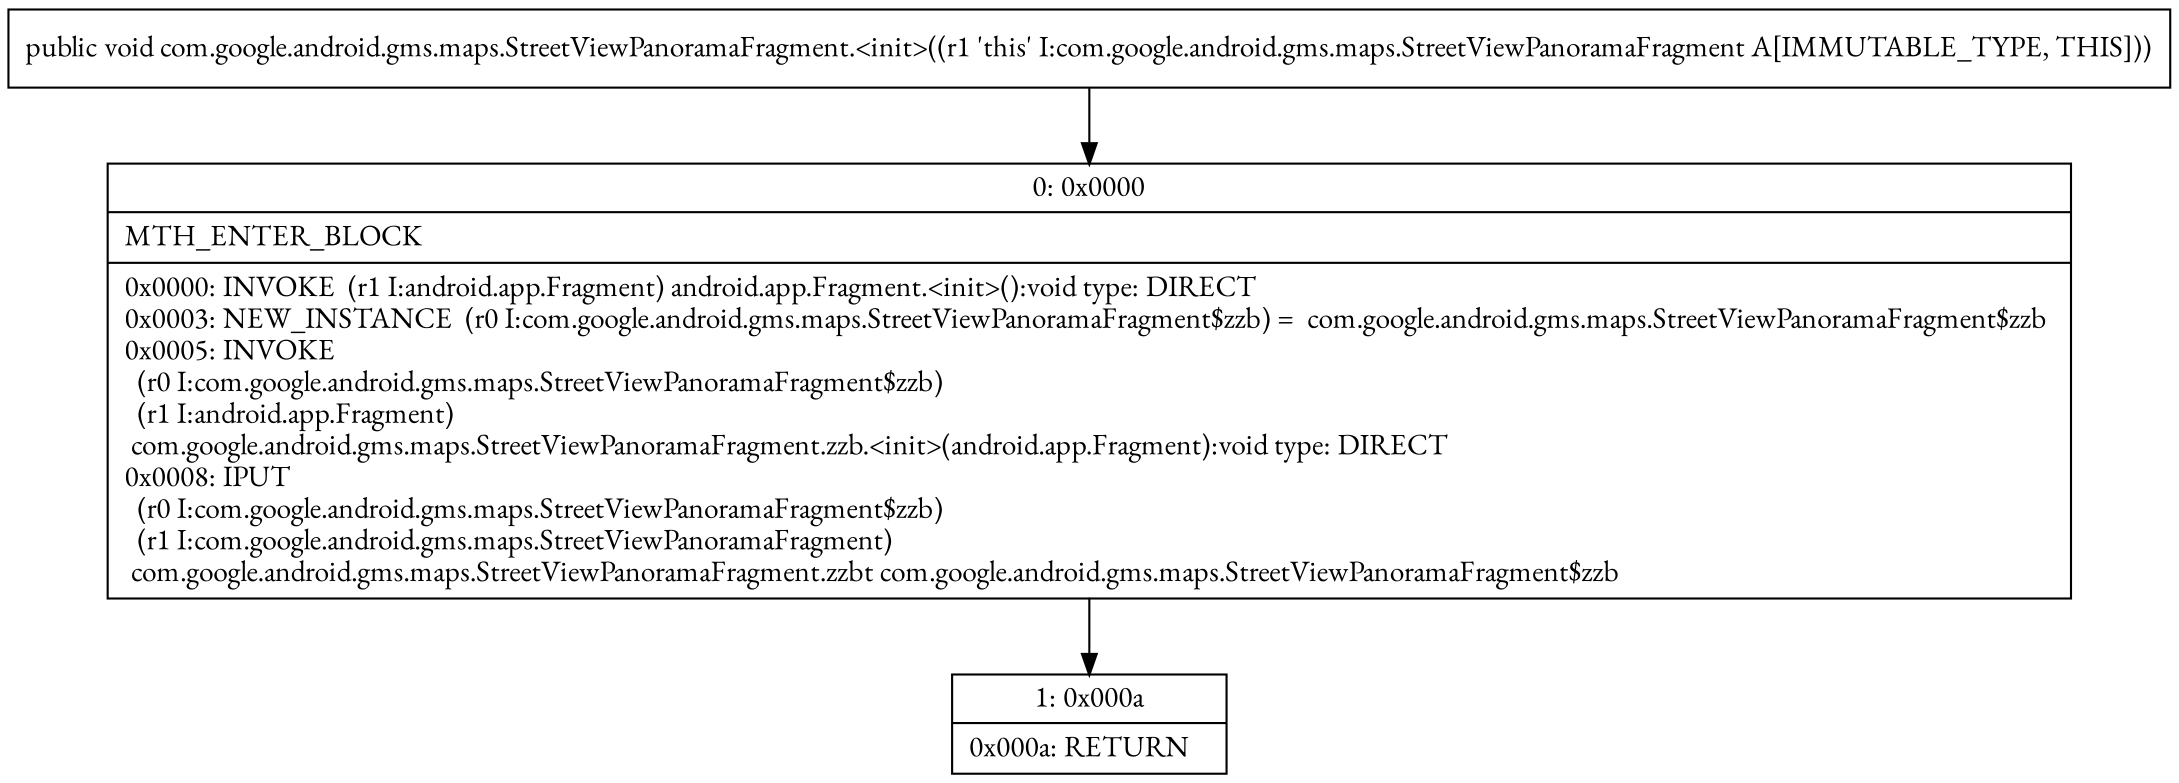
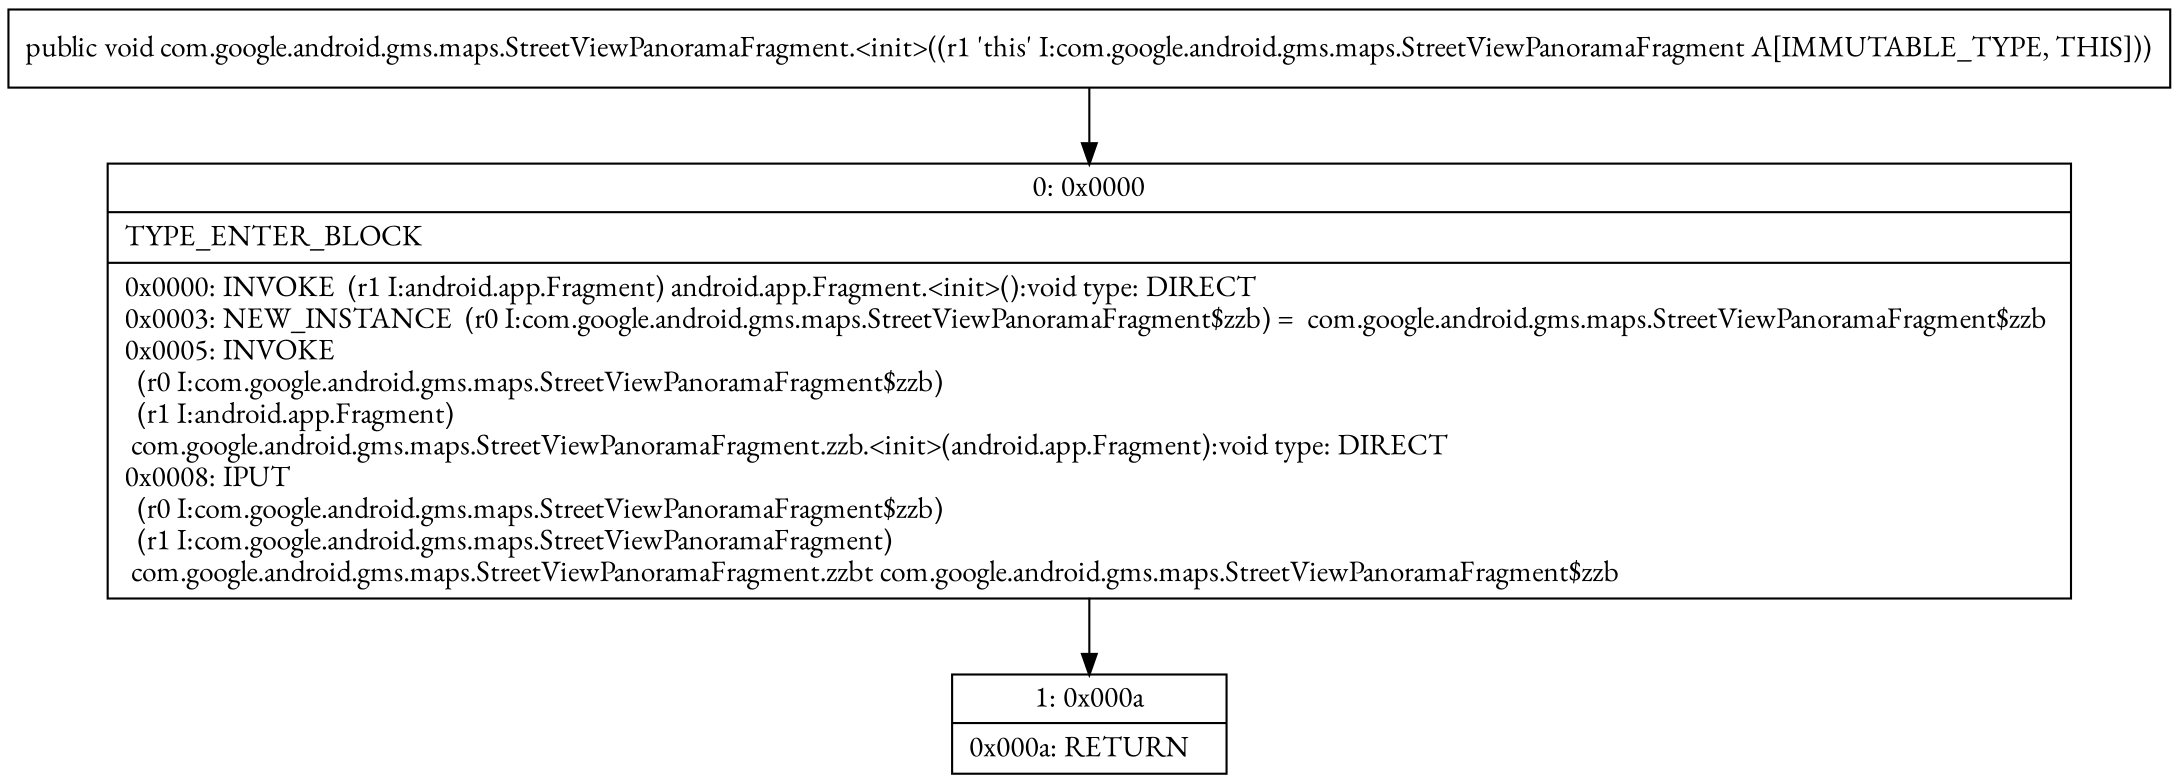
node "0: 0x0000": text "MTH_ENTER_BLOCK" -> "TYPE_ENTER_BLOCK"
